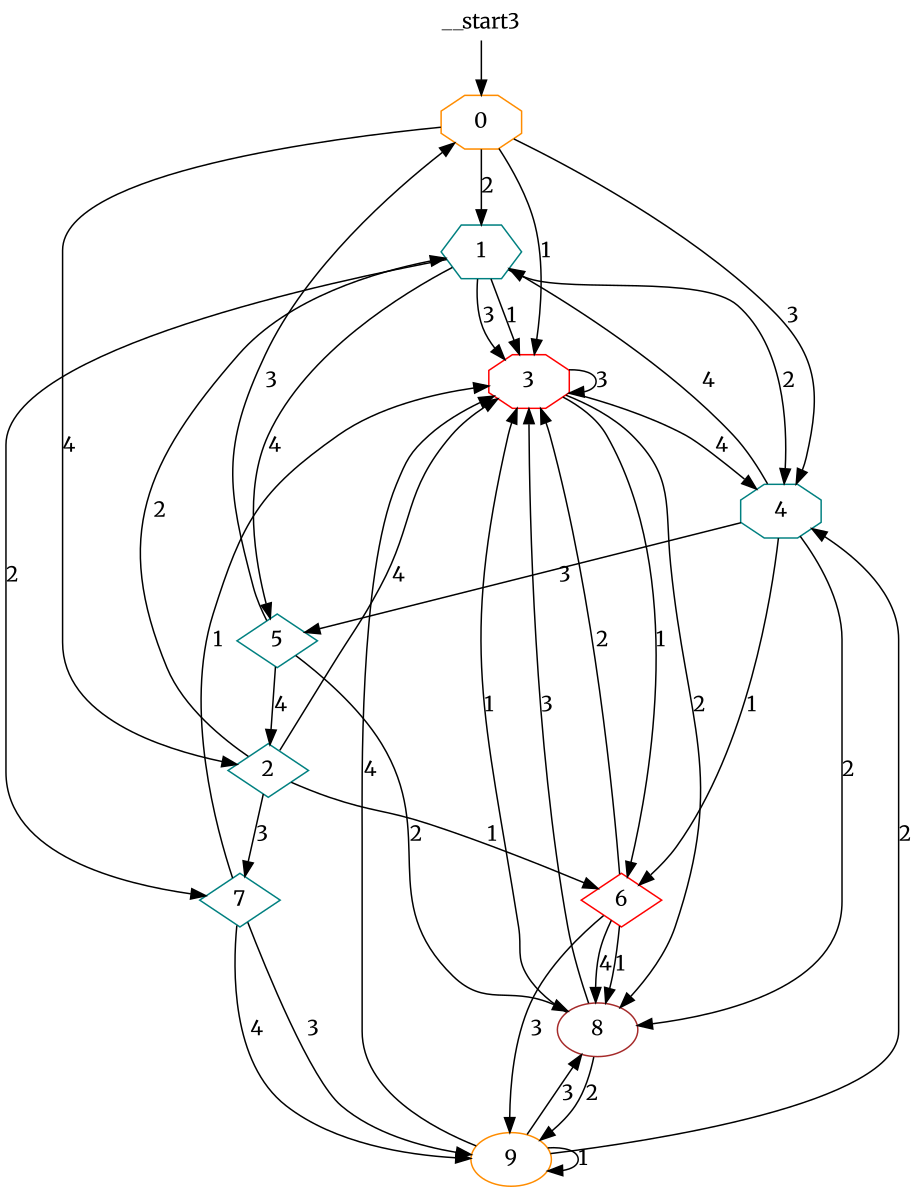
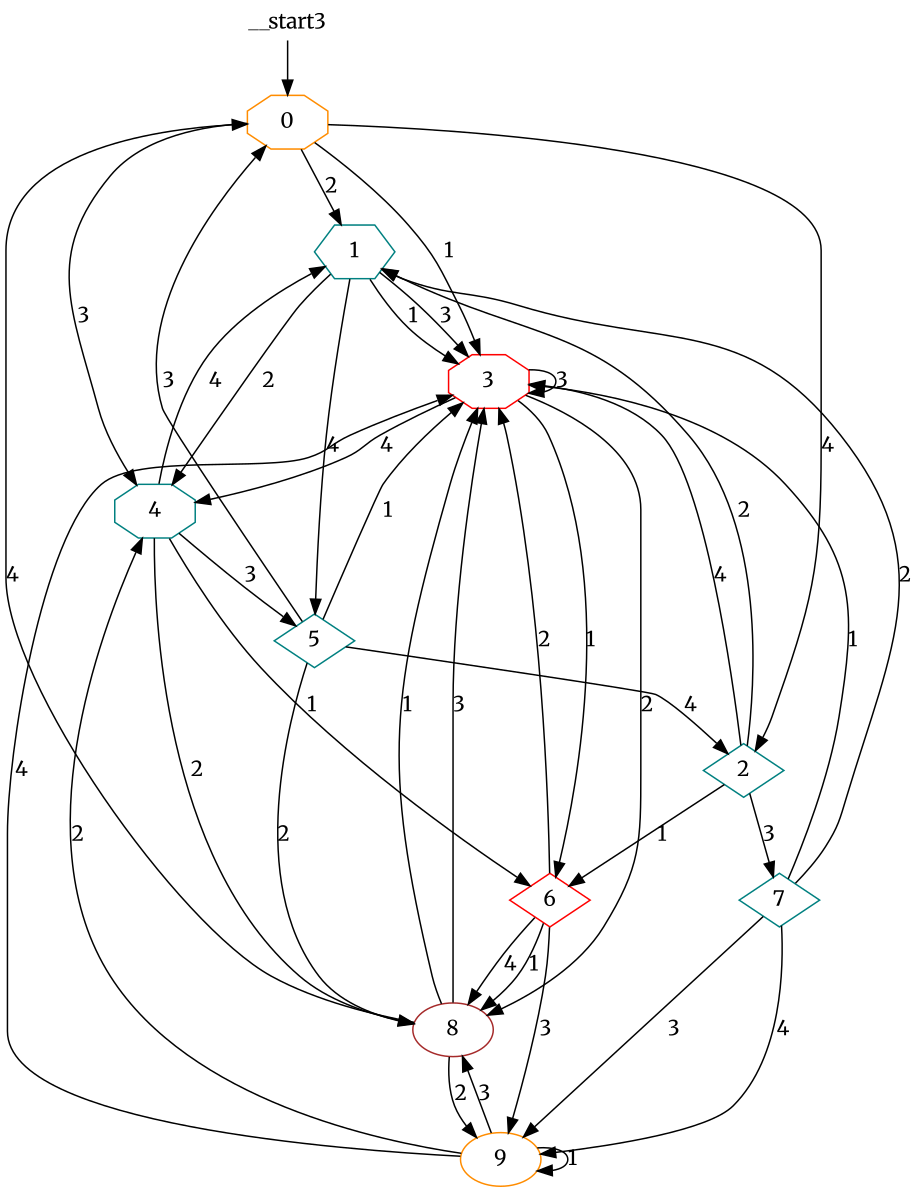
edge "1" -> "7": reversed
edge "5" -> "3": added, label "1"
edge "8" -> "0": added, label "4"
